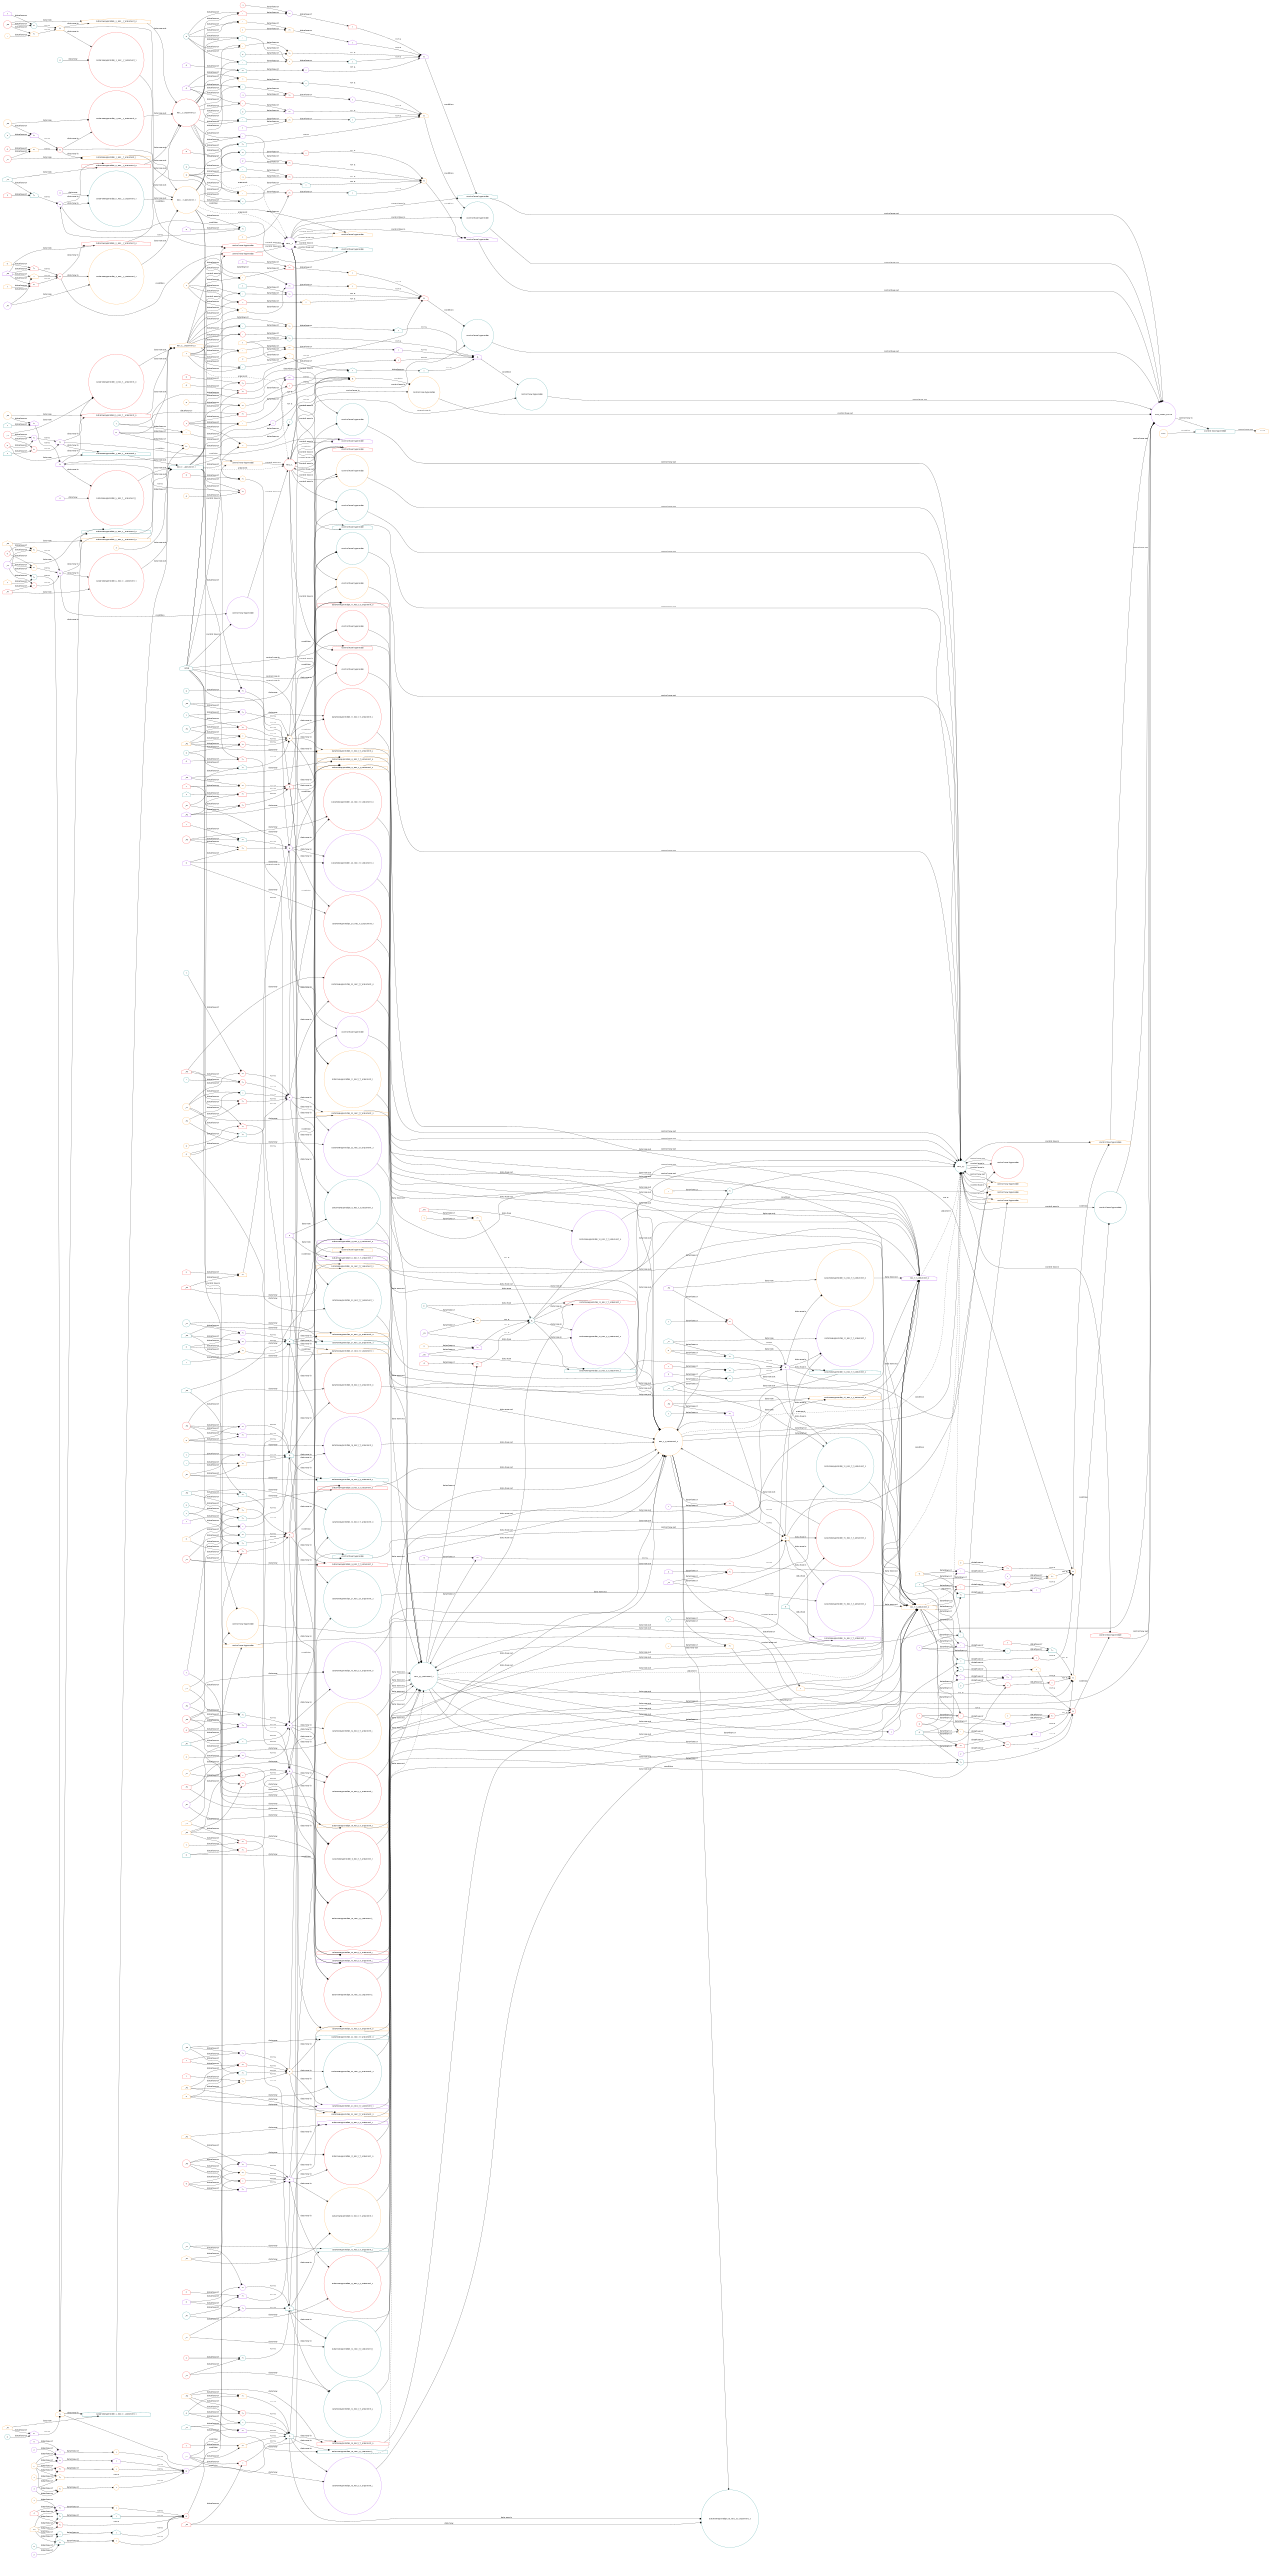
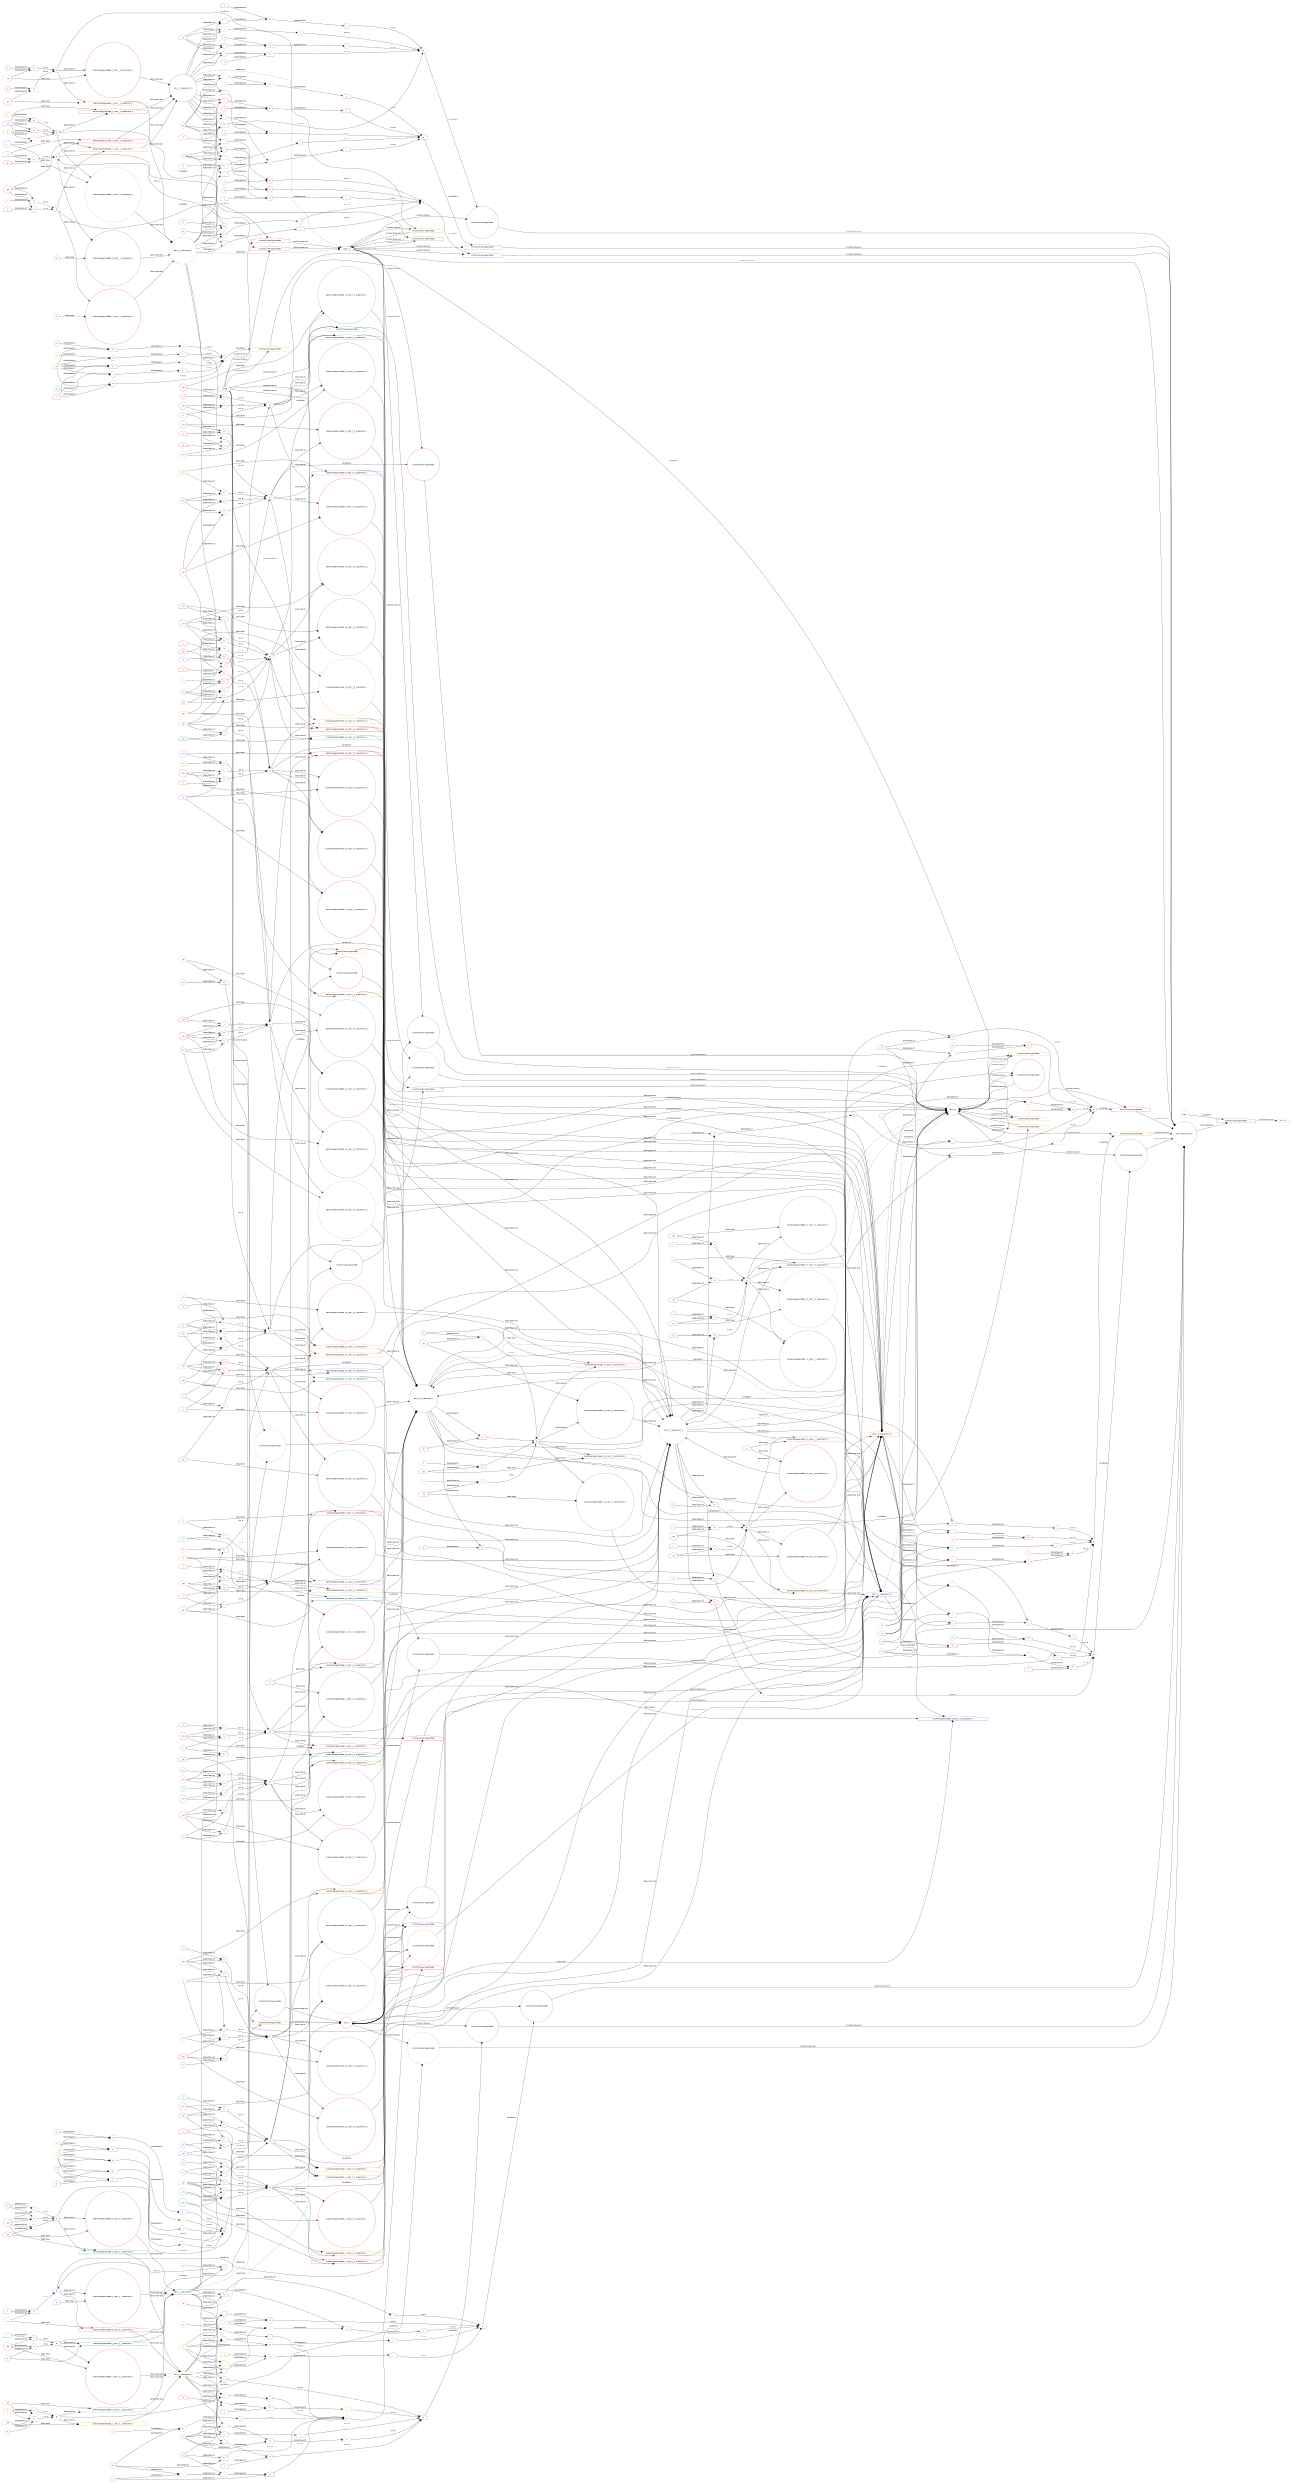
node "REC__f": shape circle -> house
edge "DataFowHyperEdge_9_REC_f_f_argument_0" -> "REC_f_f_argument_0": reversed
edge "DataFowHyperEdge_8_REC_f_f_argument_3" -> "REC_f_f_argument_3": label "data flow" -> "data flow out"
edge "DataFowHyperEdge_22_REC_f_f_argument_1" -> "REC_f_f_argument_1": label "data flow out" -> "condition"
edge "DataFowHyperEdge_21_REC_f_f_argument_2" -> "DataFowHyperEdge_15_REC_f_f_argument_2": now "DataFowHyperEdge_21_REC_f_f_argument_2" -> "REC_f_f_argument_2"
edge "REC_f_f_argument_3" -> "DataFowHyperEdge_18_REC_f_f_argument_3": reversed
